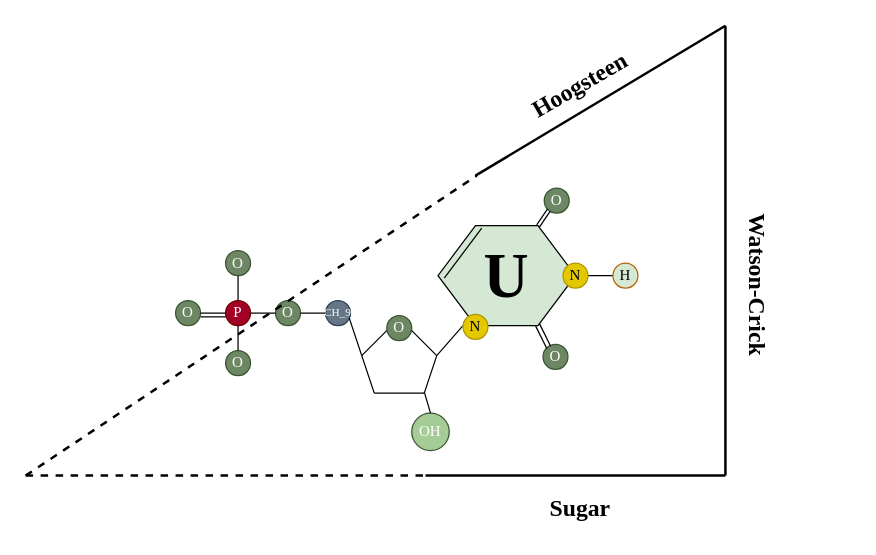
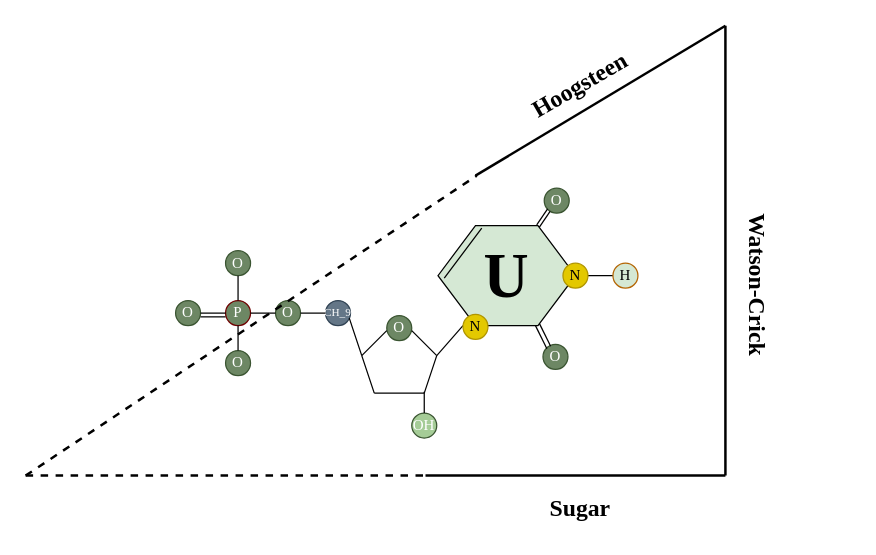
node "P": fillcolor #a20025 -> #6d8764
node "OH": size 38x38 -> 25x25
